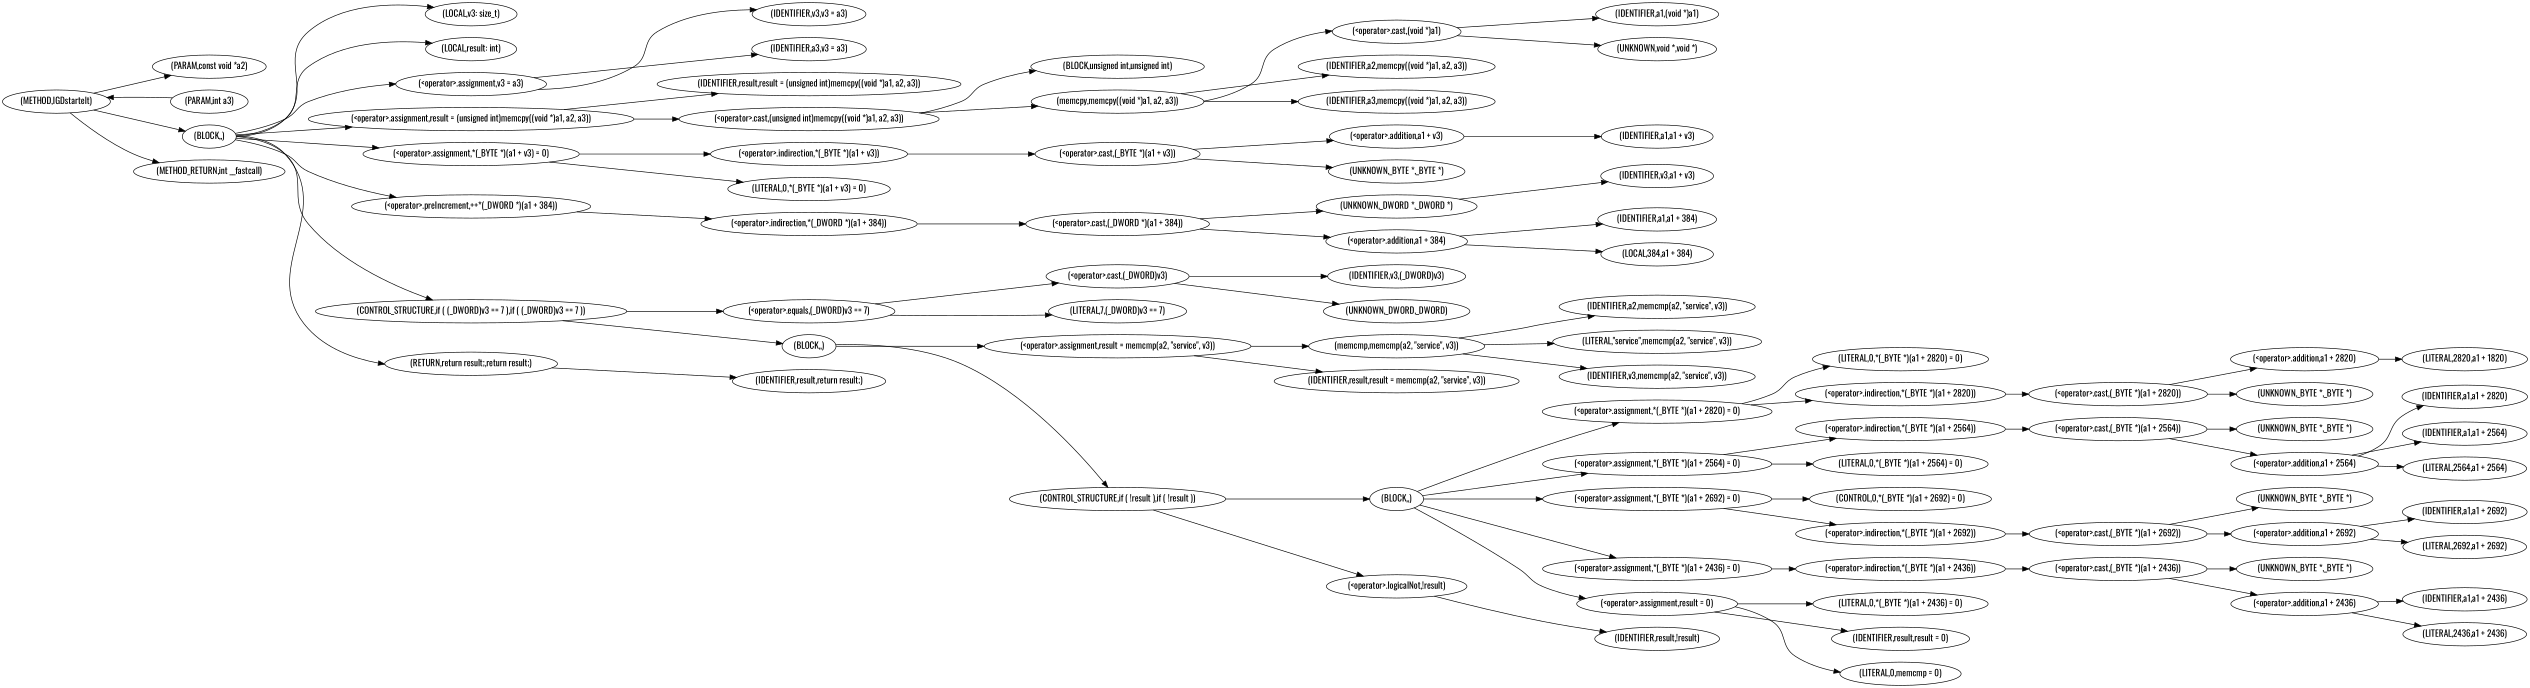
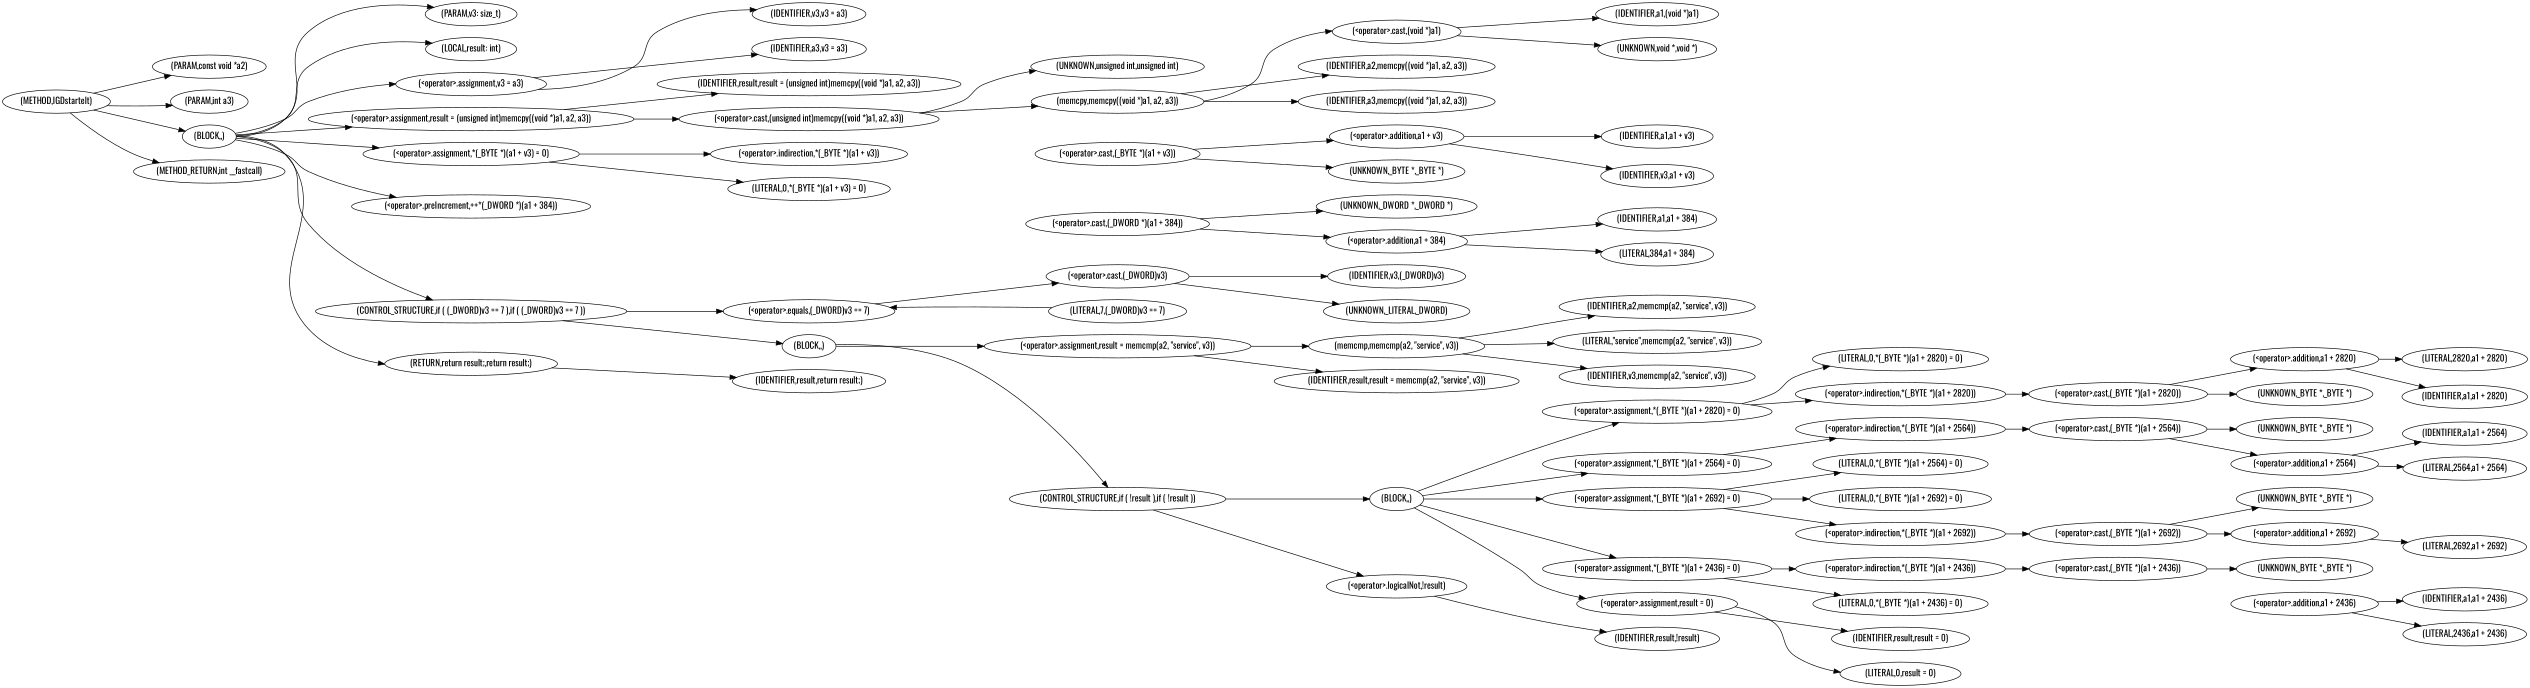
node "(LOCAL,v3: size_t)": label "(LOCAL,v3: size_t)" -> "(PARAM,v3: size_t)"
node "(BLOCK,unsigned int,unsigned int)": label "(BLOCK,unsigned int,unsigned int)" -> "(UNKNOWN,unsigned int,unsigned int)"
edge "(PARAM,int a3)" -> "(METHOD,IGDstartelt)": reversed
edge "(<operator>.indirection,*(_BYTE *)(a1 + v3))" -> "(<operator>.cast,(_BYTE *)(a1 + v3))": removed
edge "(UNKNOWN,_DWORD *,_DWORD *)" -> "(IDENTIFIER,v3,a1 + v3)": now "(<operator>.addition,a1 + v3)" -> "(IDENTIFIER,v3,a1 + v3)"
node "(<operator>.indirection,*(_DWORD *)(a1 + 384))": removed
node "(LOCAL,384,a1 + 384)": label "(LOCAL,384,a1 + 384)" -> "(LITERAL,384,a1 + 384)"
node "(UNKNOWN,_DWORD,_DWORD)": label "(UNKNOWN,_DWORD,_DWORD)" -> "(UNKNOWN,_LITERAL,_DWORD)"
edge "(<operator>.equals,(_DWORD)v3 == 7)" -> "(LITERAL,7,(_DWORD)v3 == 7)": reversed
node "(LITERAL,2820,a1 + 1820)": label "(LITERAL,2820,a1 + 1820)" -> "(LITERAL,2820,a1 + 2820)"
edge "(<operator>.addition,a1 + 2564)" -> "(IDENTIFIER,a1,a1 + 2820)": now "(<operator>.addition,a1 + 2820)" -> "(IDENTIFIER,a1,a1 + 2820)"
edge "(<operator>.assignment,*(_BYTE *)(a1 + 2564) = 0)" -> "(LITERAL,0,*(_BYTE *)(a1 + 2564) = 0)": now "(<operator>.assignment,*(_BYTE *)(a1 + 2692) = 0)" -> "(LITERAL,0,*(_BYTE *)(a1 + 2564) = 0)"
node "(CONTROL,0,*(_BYTE *)(a1 + 2692) = 0)": label "(CONTROL,0,*(_BYTE *)(a1 + 2692) = 0)" -> "(LITERAL,0,*(_BYTE *)(a1 + 2692) = 0)"
node "(IDENTIFIER,a1,a1 + 2692)": removed
edge "(<operator>.cast,(_BYTE *)(a1 + 2436))" -> "(<operator>.addition,a1 + 2436)": removed
edge "(<operator>.assignment,result = 0)" -> "(LITERAL,0,*(_BYTE *)(a1 + 2436) = 0)": now "(<operator>.assignment,*(_BYTE *)(a1 + 2436) = 0)" -> "(LITERAL,0,*(_BYTE *)(a1 + 2436) = 0)"
node "(LITERAL,0,memcmp = 0)": label "(LITERAL,0,memcmp = 0)" -> "(LITERAL,0,result = 0)"
